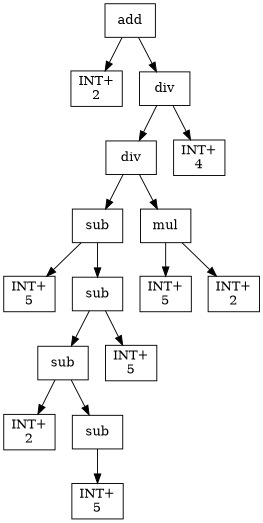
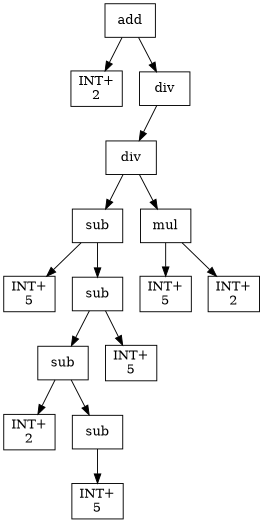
node "INT+ 4": removed
